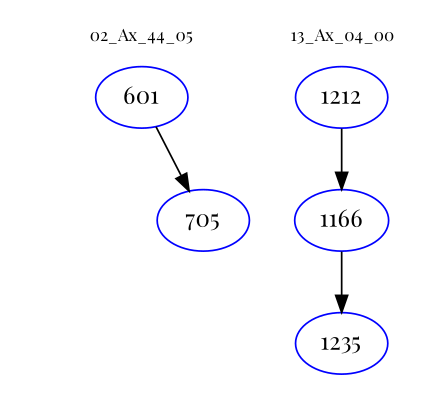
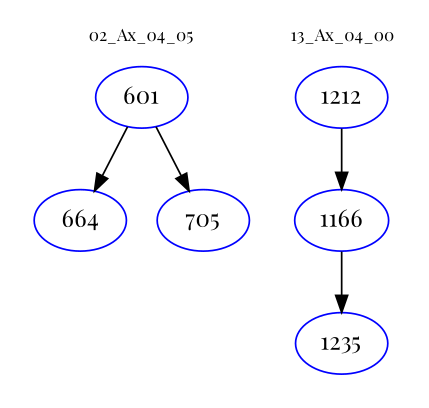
cluster "02_Ax_44_05": label "02_Ax_44_05" -> "02_Ax_04_05"
node "664": added
